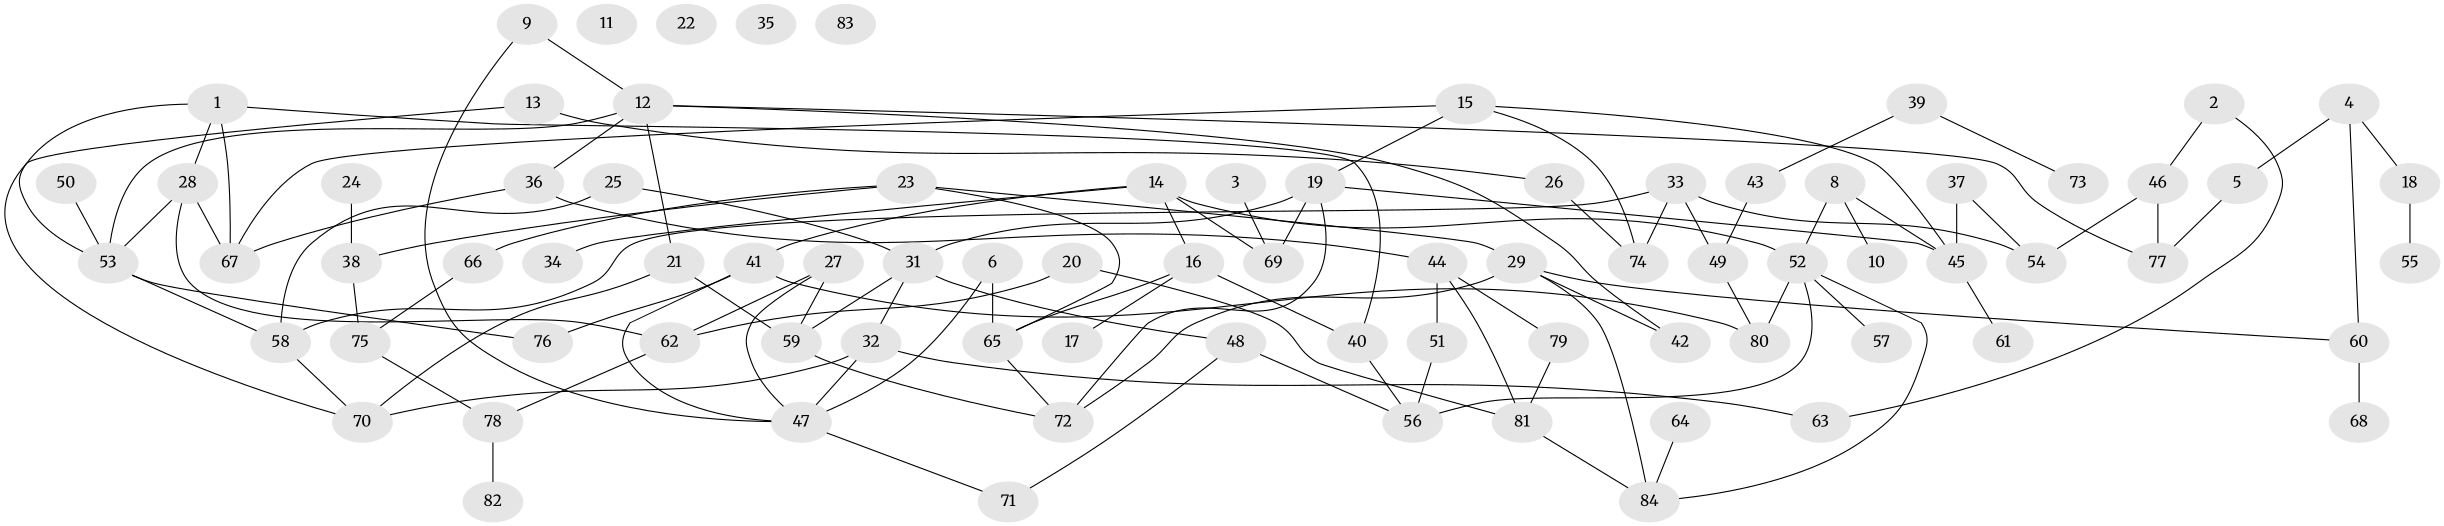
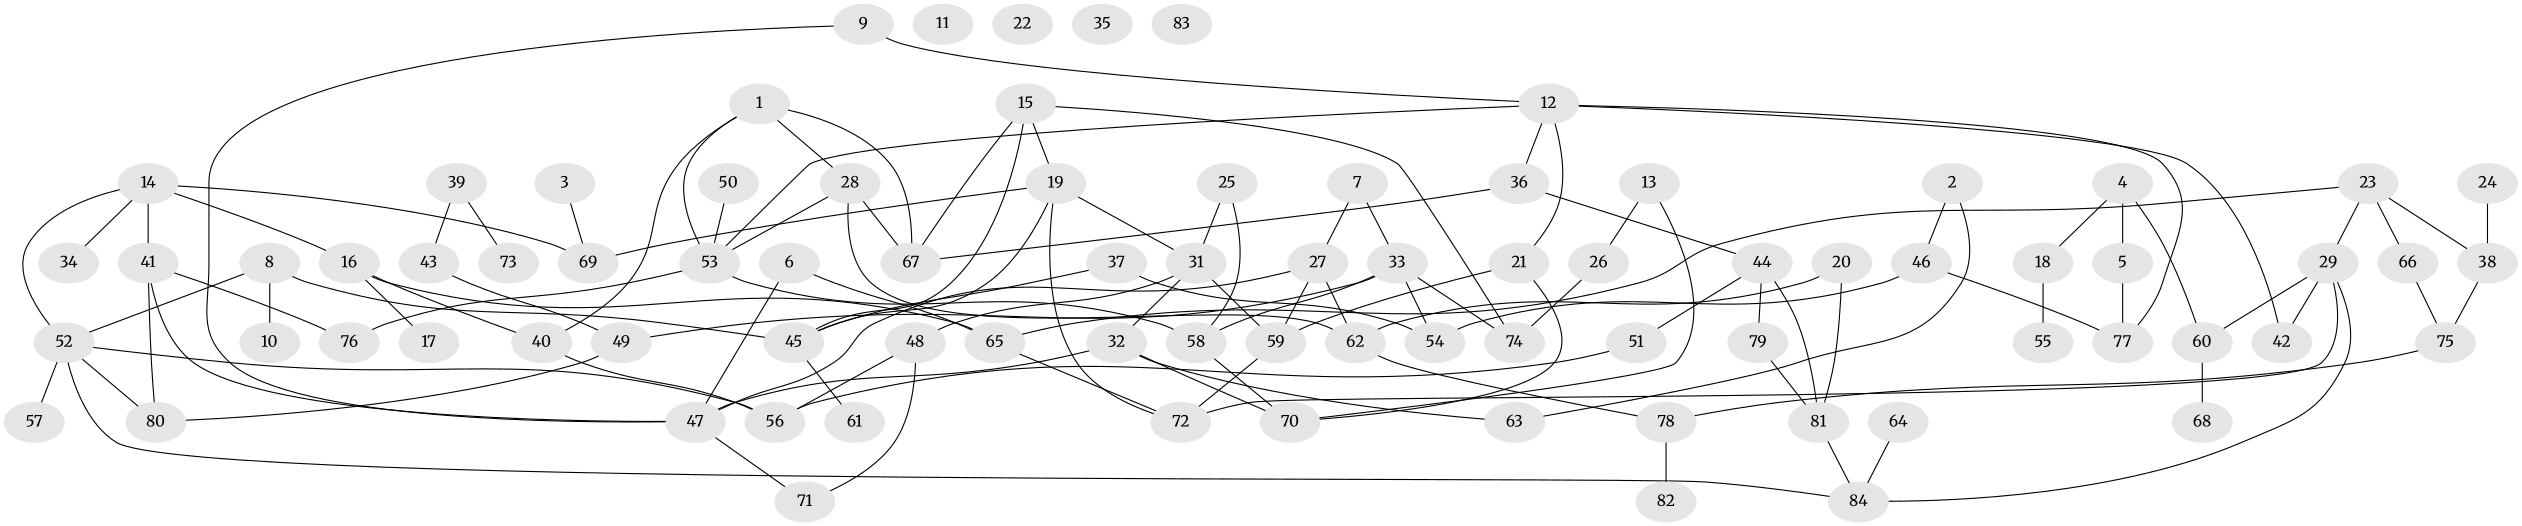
node "7": added
